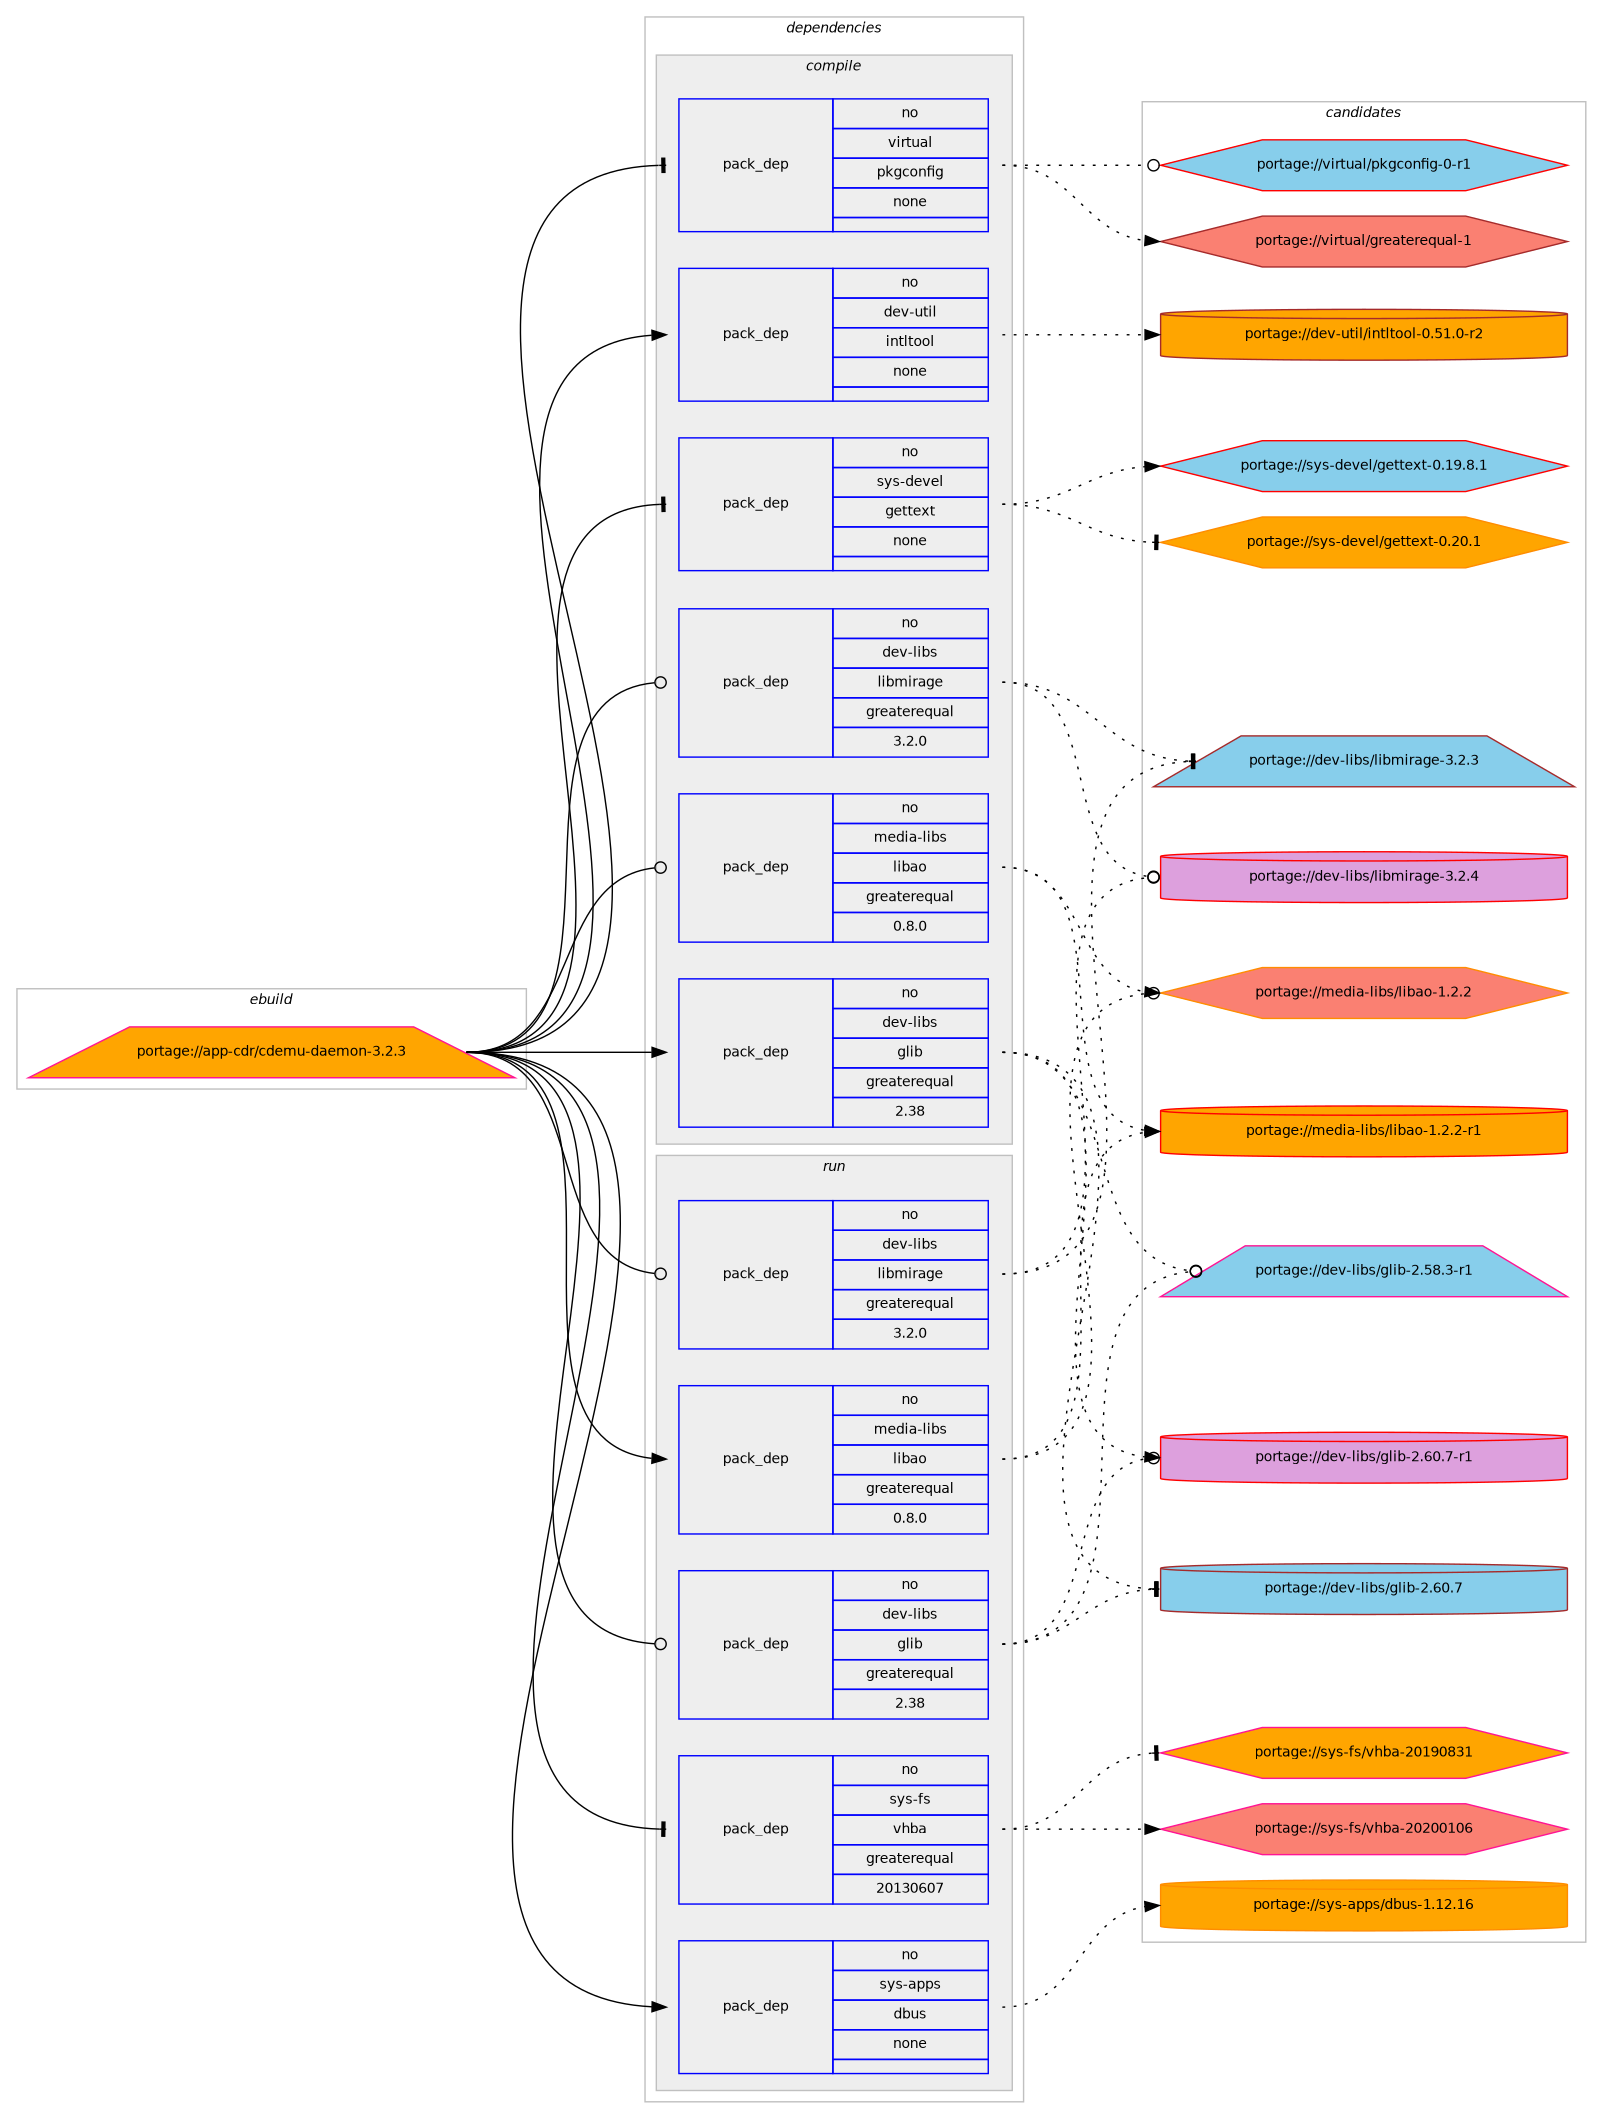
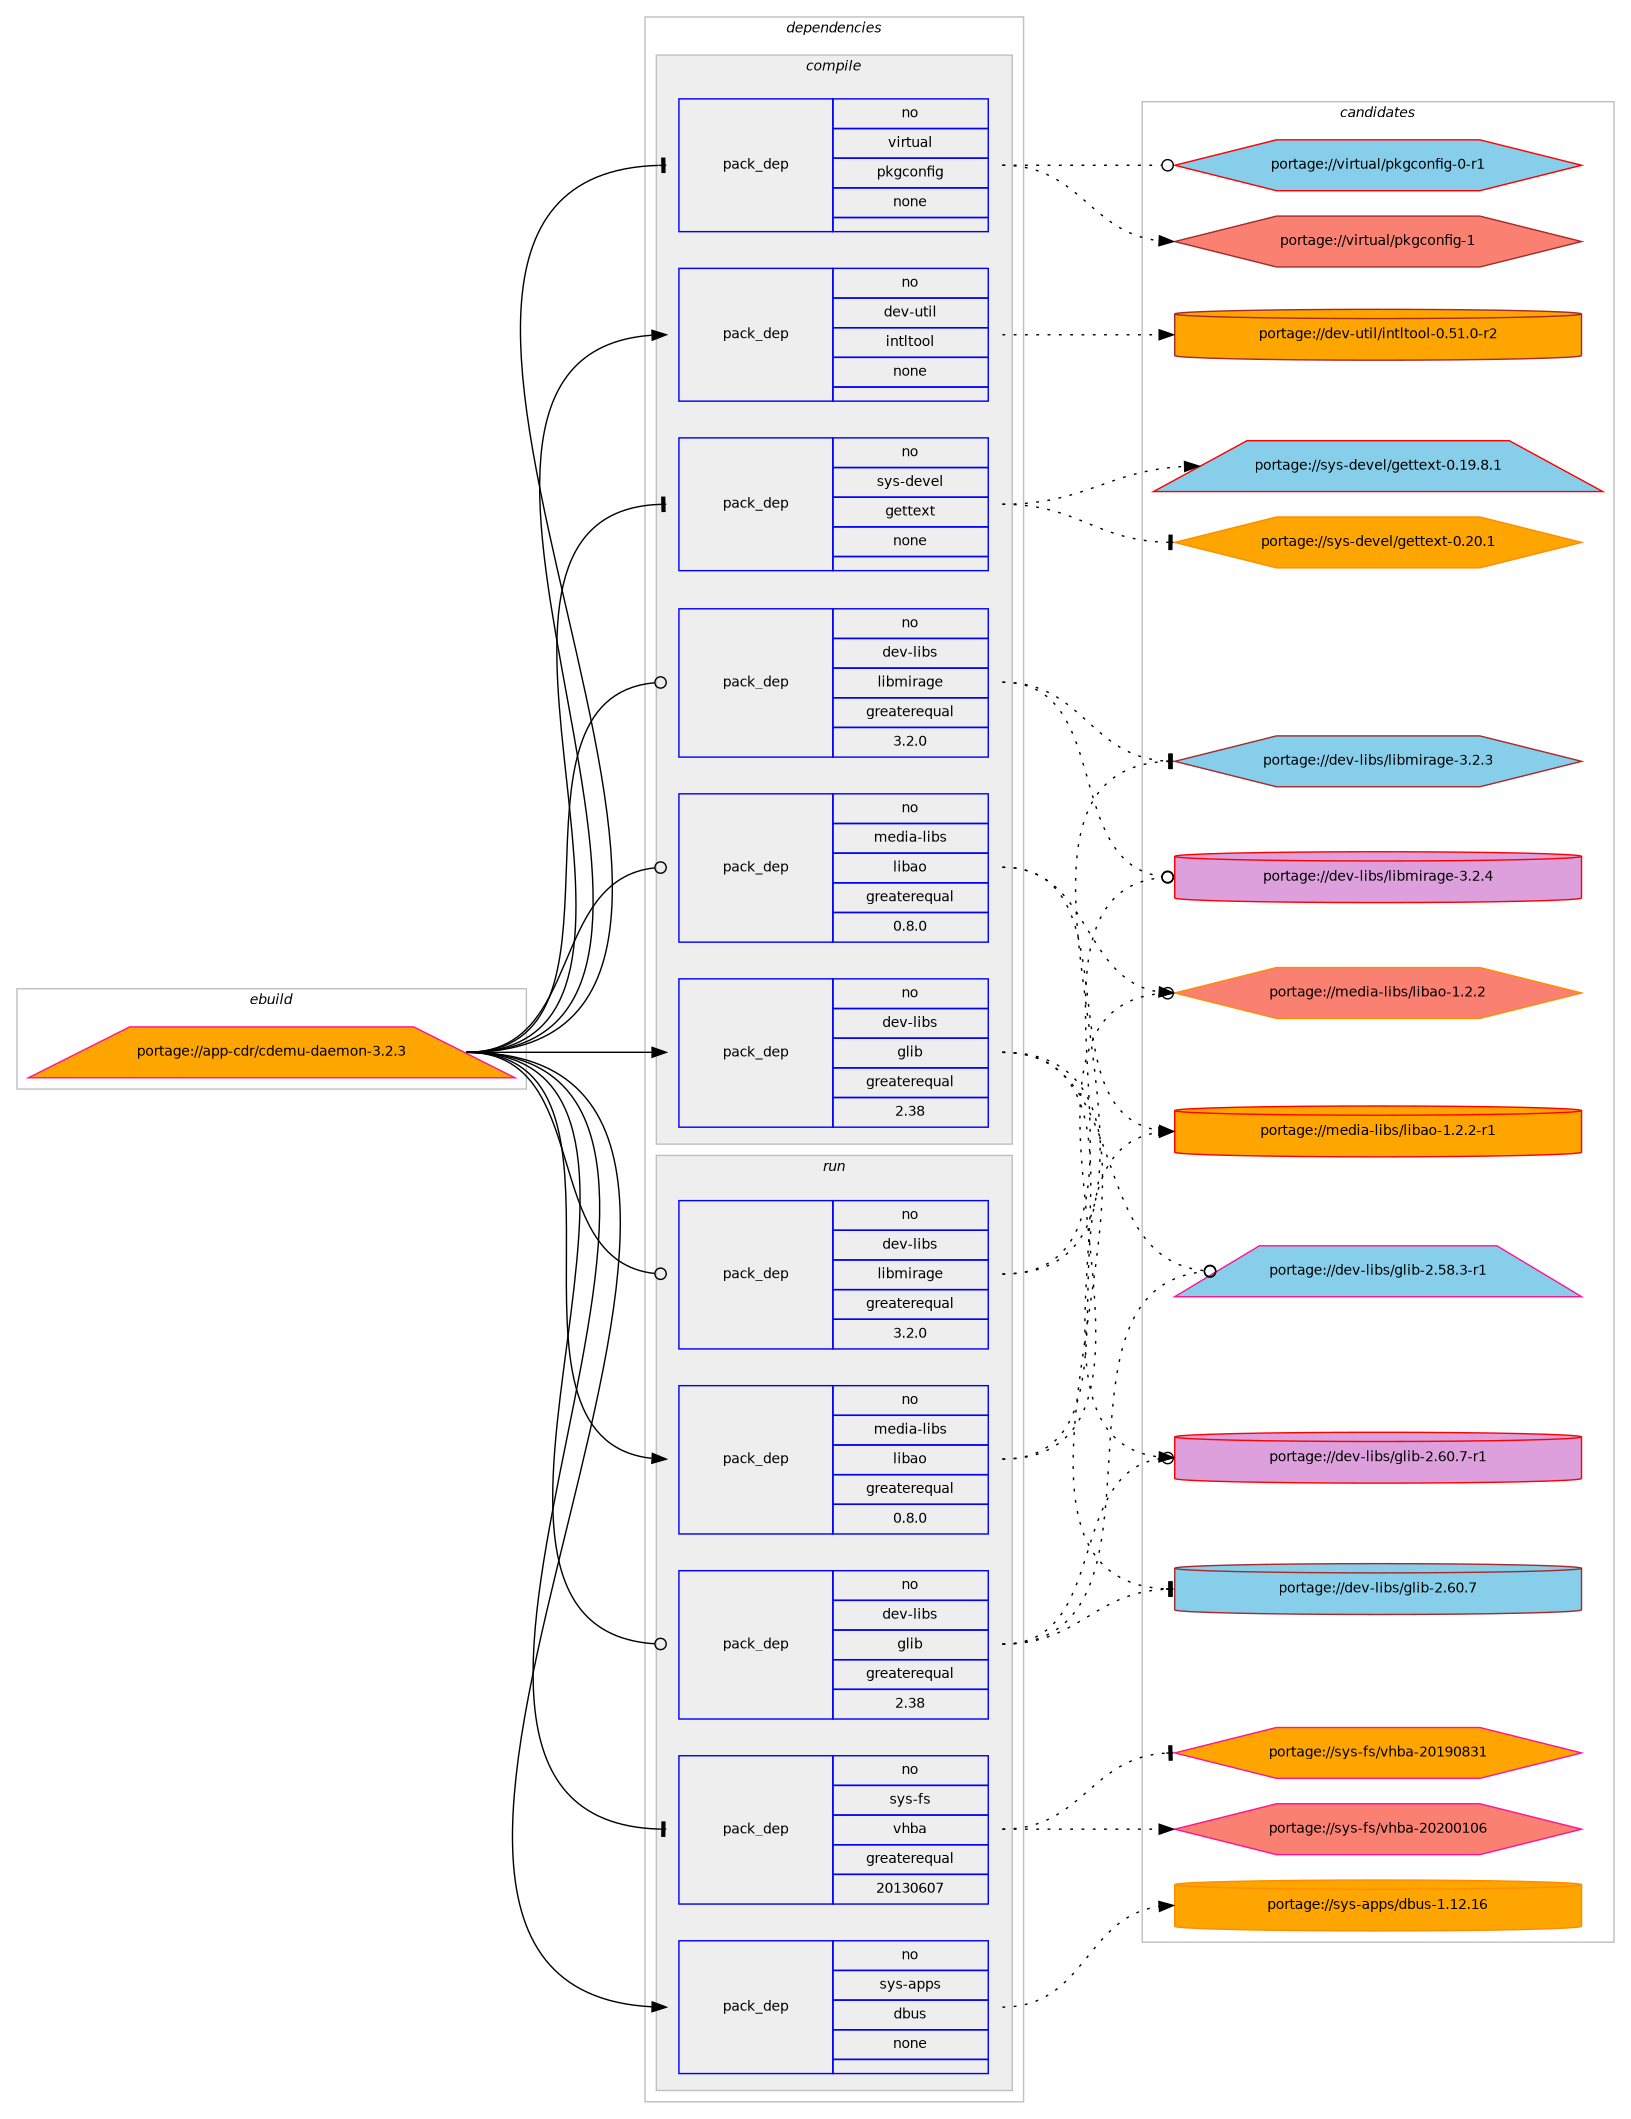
node "portage://virtual/greaterequal-1": label "portage://virtual/greaterequal-1" -> "portage://virtual/pkgconfig-1"
node "portage://sys-devel/gettext-0.19.8.1": shape hexagon -> trapezium
node "portage://dev-libs/libmirage-3.2.3": shape trapezium -> hexagon
